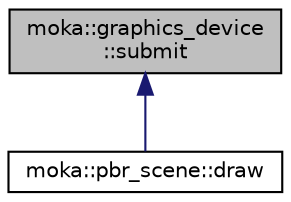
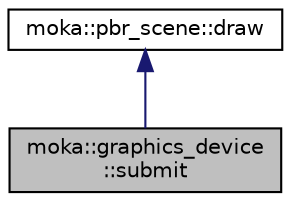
edge "moka::pbr_scene::draw" -> "moka::graphics_device ::submit": reversed
